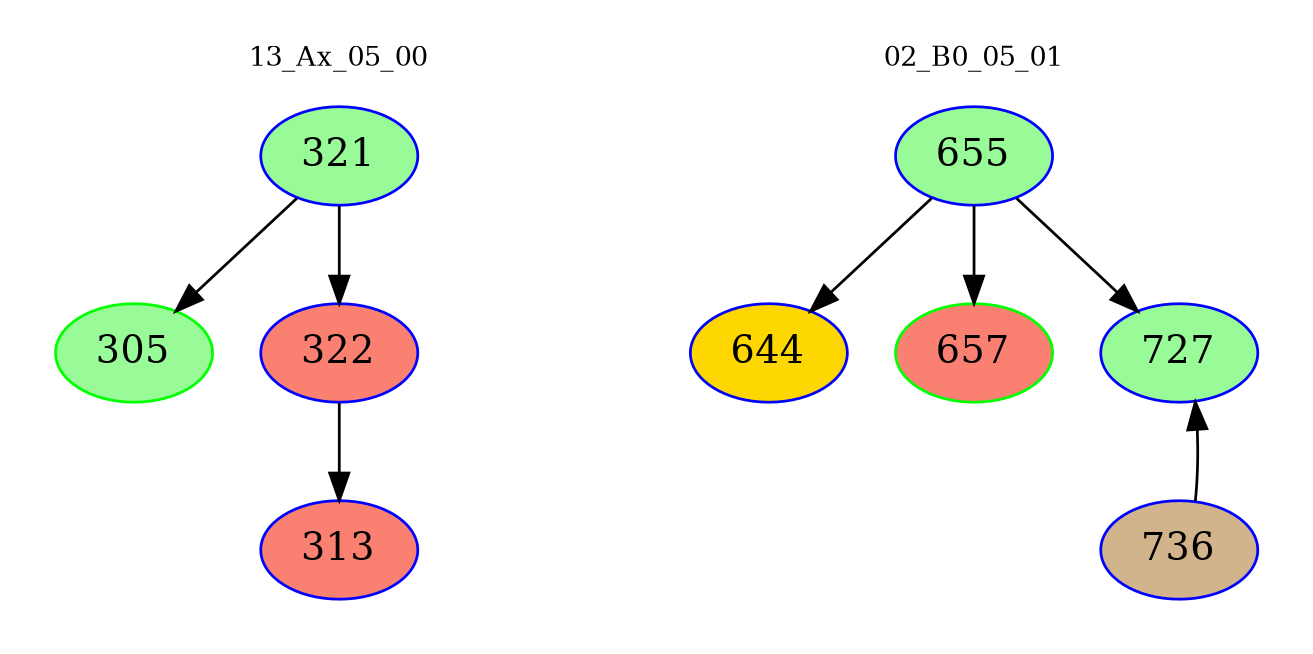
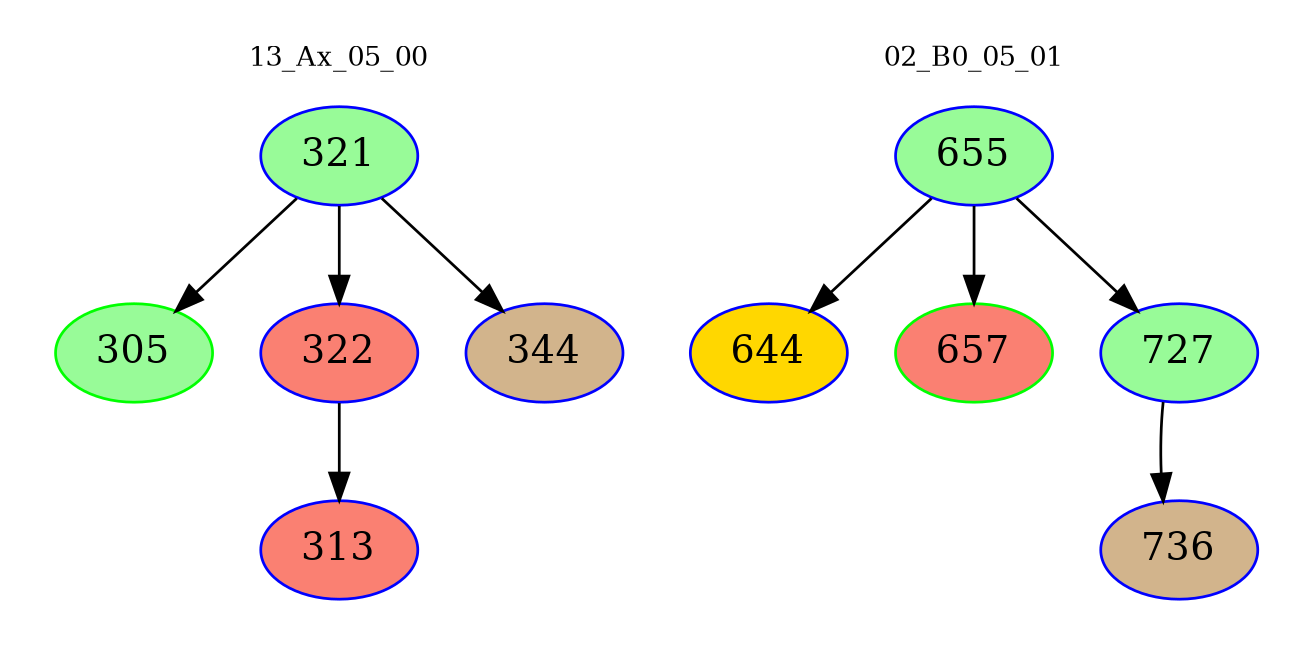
node "344": added
edge "736" -> "727": reversed
